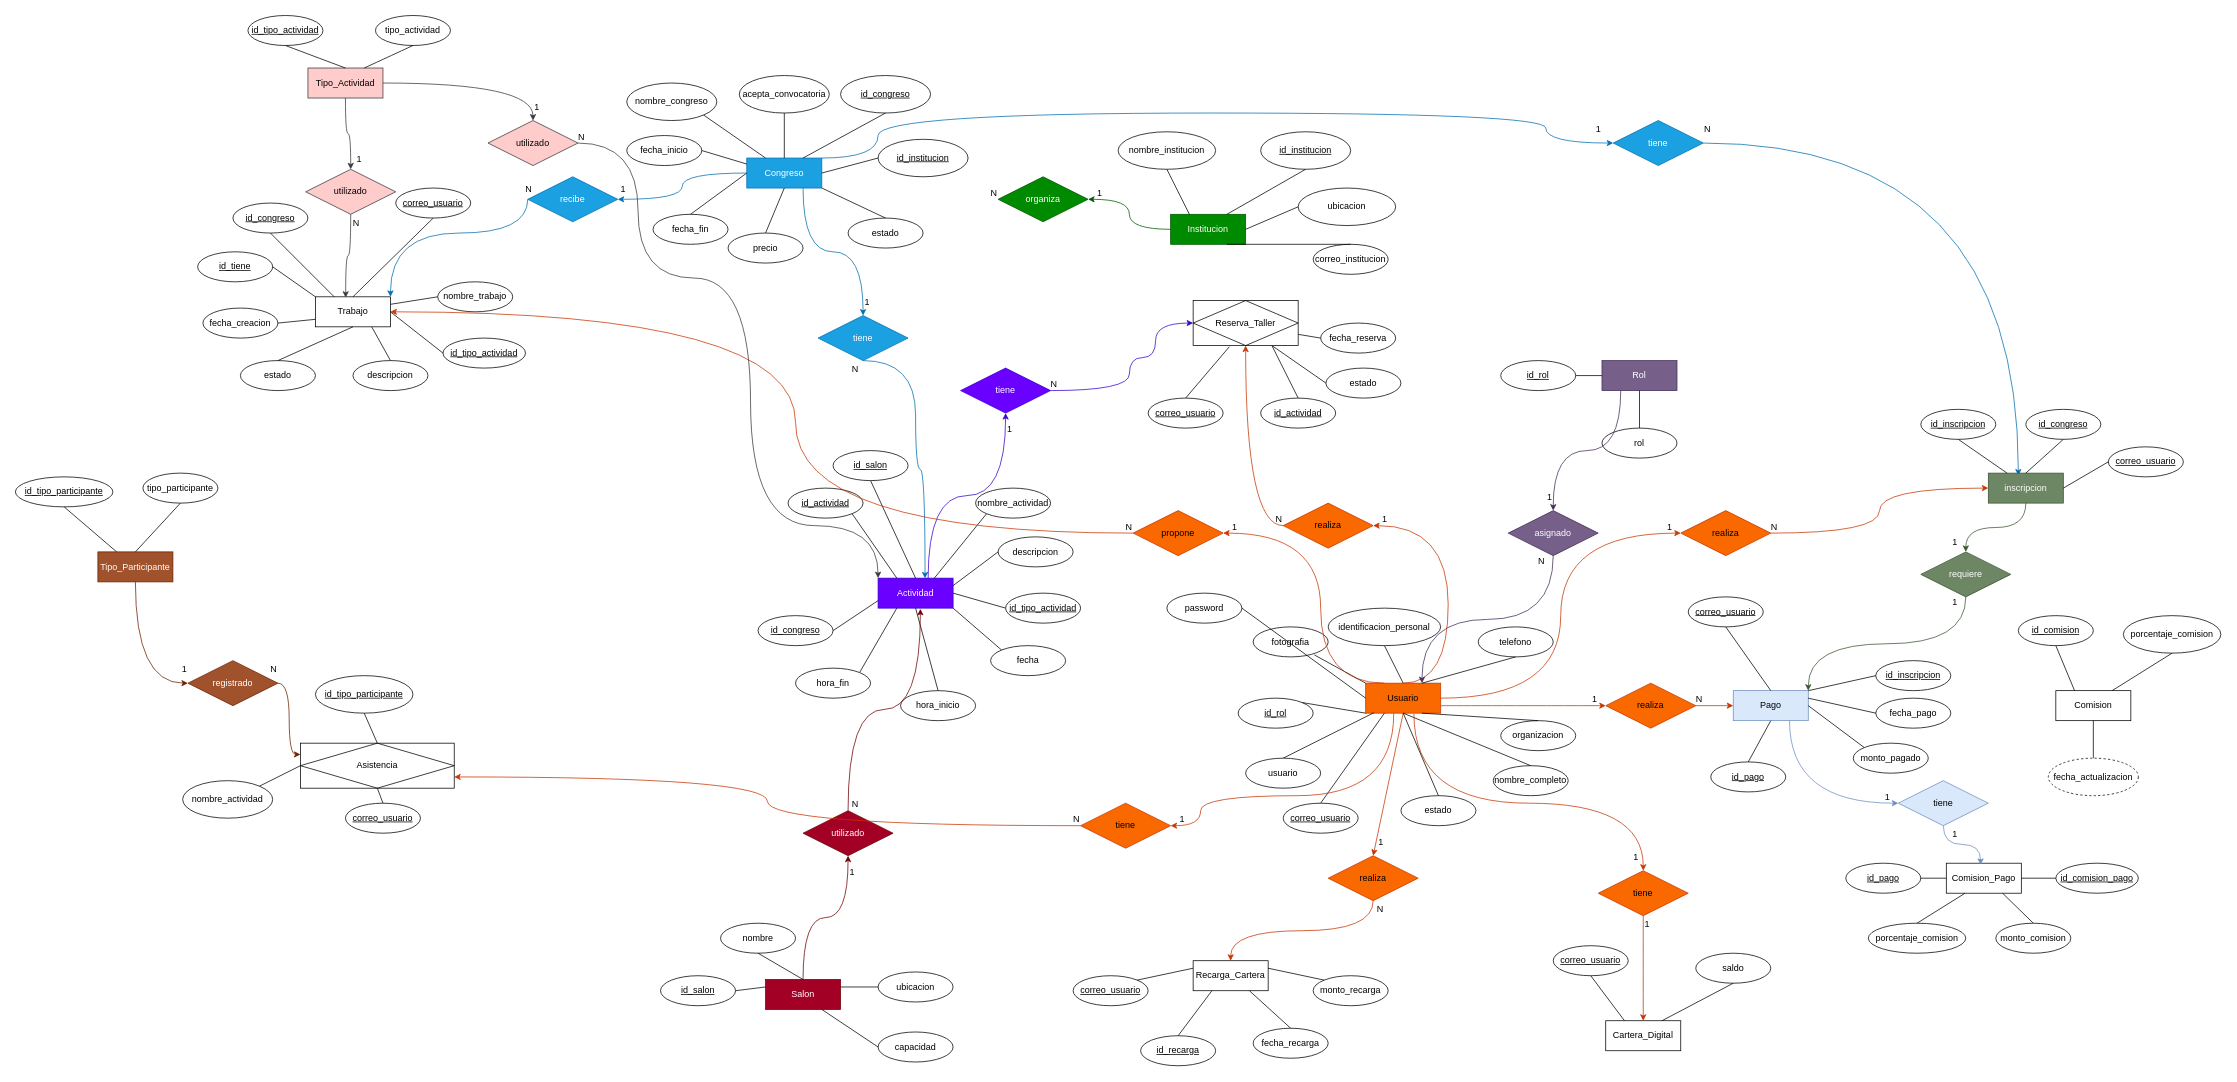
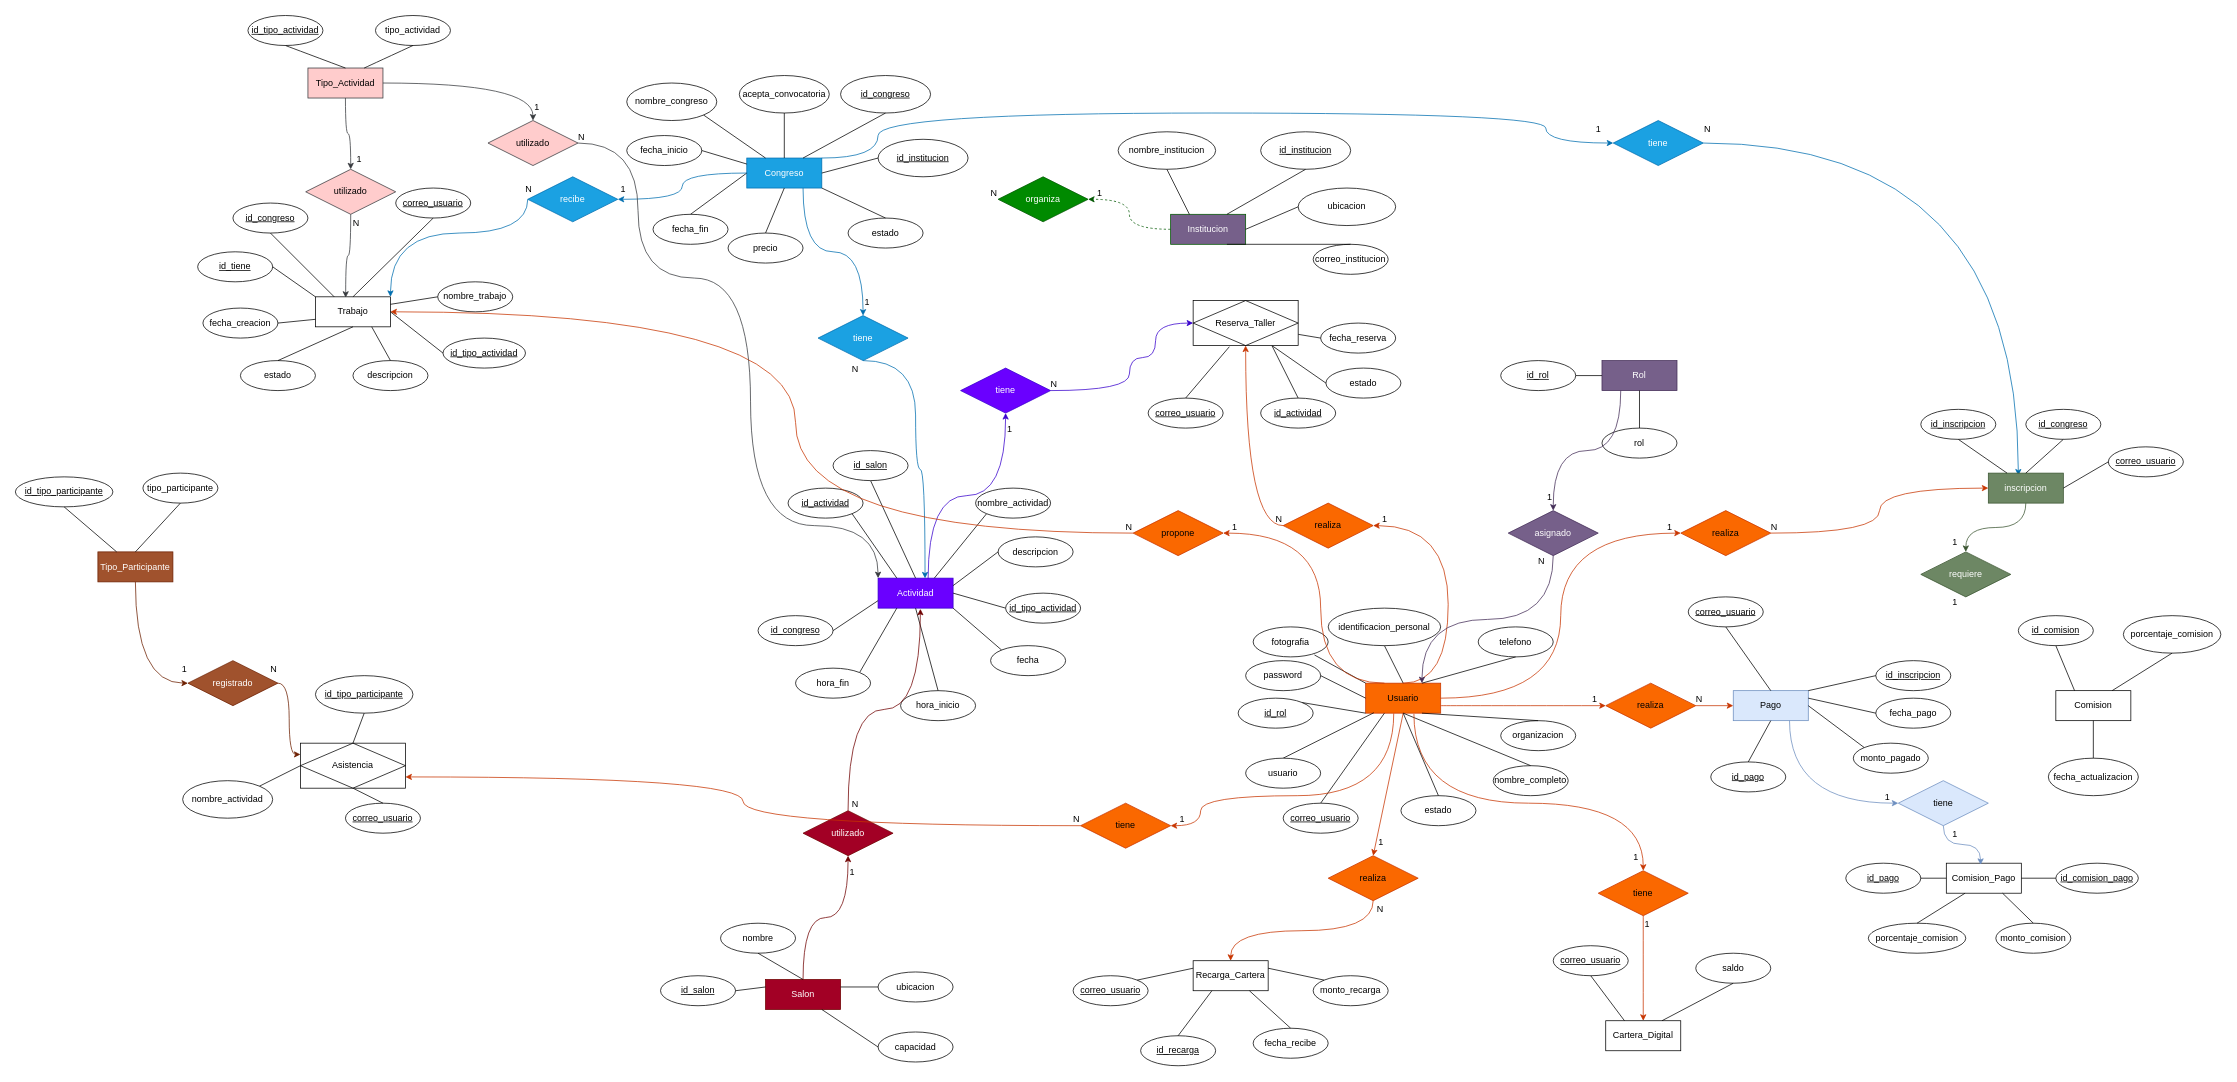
edge "Institucion" -> "organiza": style solid -> dashed
node "Institucion": fillcolor #008a00 -> #76608a
node "password": moved (1204, 608) -> (1283, 675)
edge "requiere" -> "Pago": removed
node "Asistencia": size 154x45 -> 105x45
node "fecha_actualizacion": style dashed -> solid
node "fecha_recarga": label "fecha_recarga" -> "fecha_recibe"
